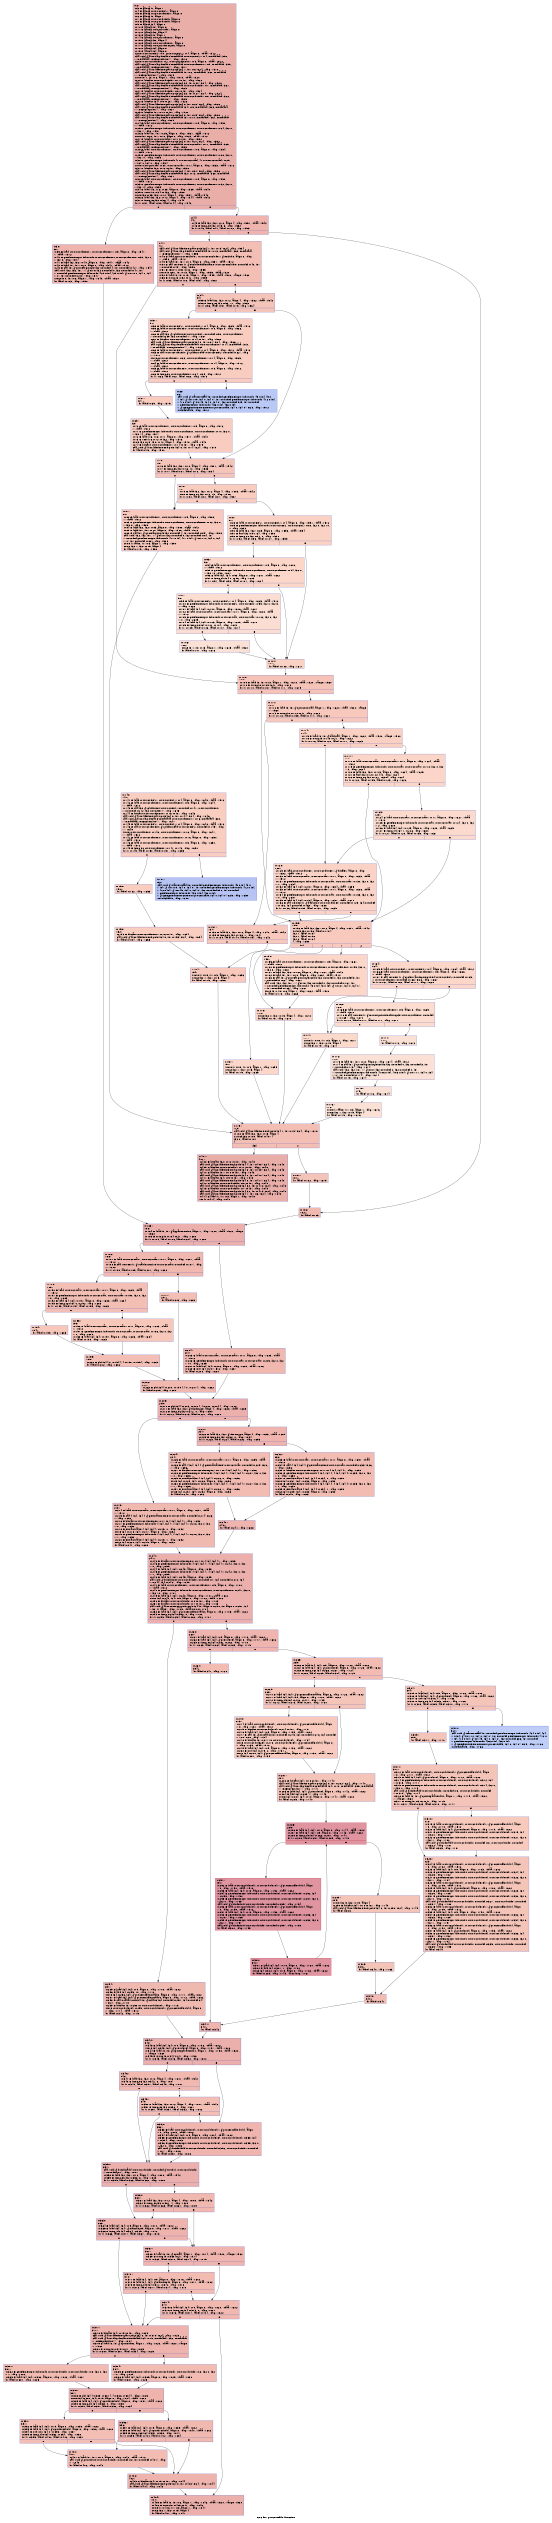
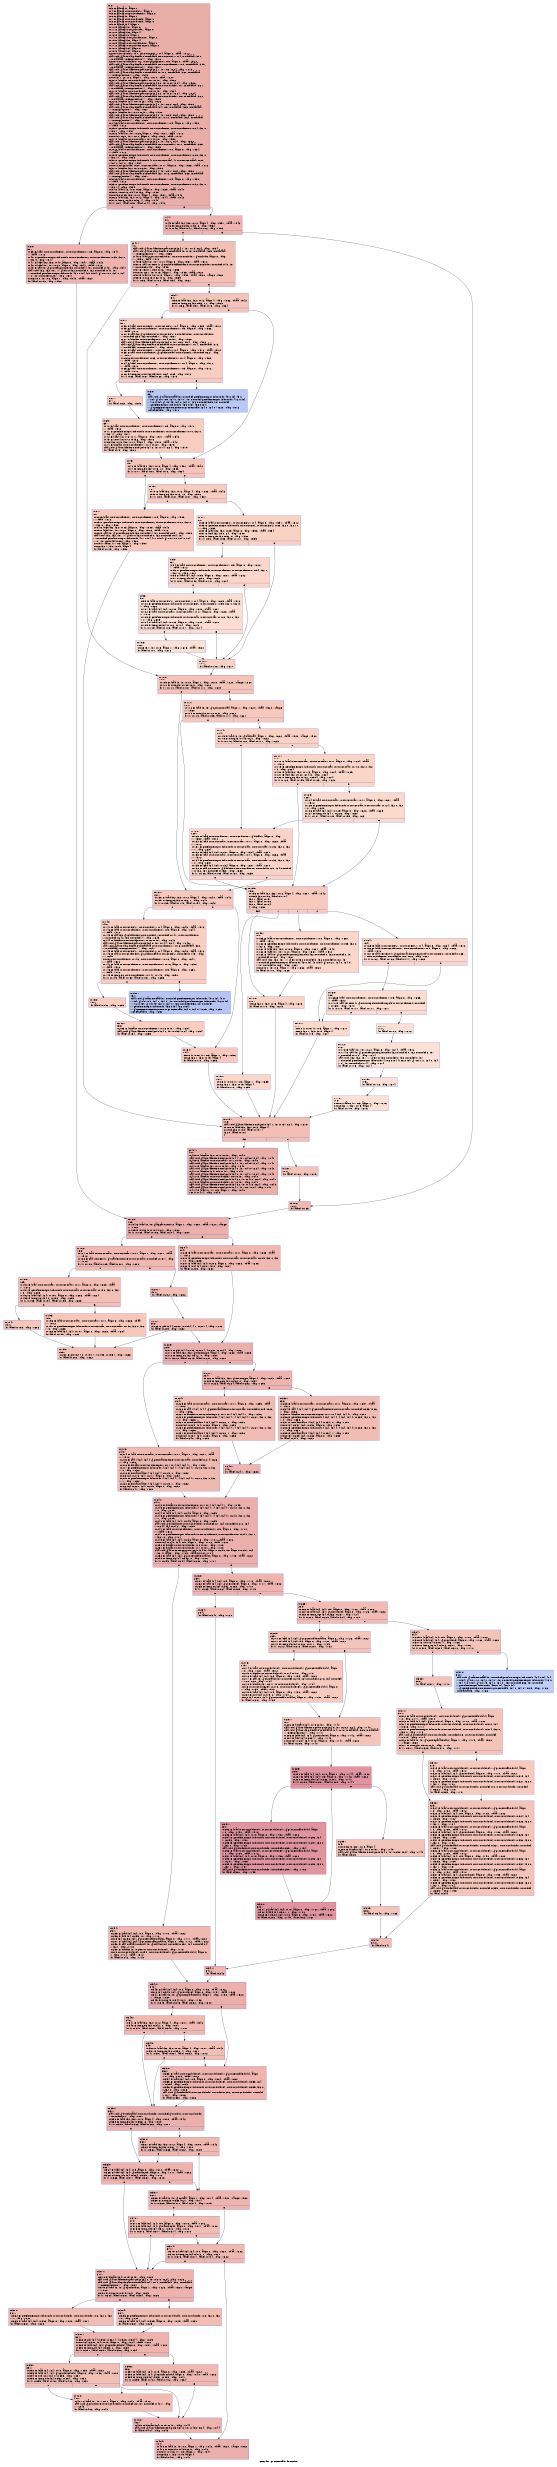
edge "%137:" -> "%140:": added
edge "%199:" -> "%202:": reversed
